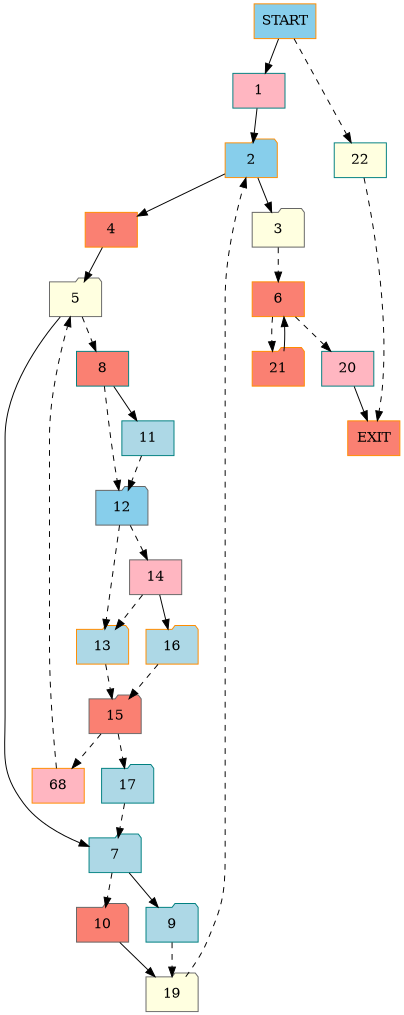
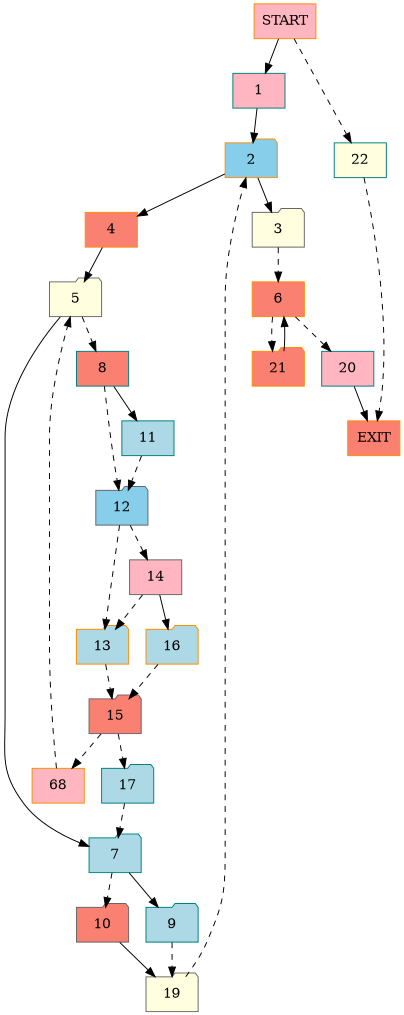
node "START": fillcolor skyblue -> lightpink
